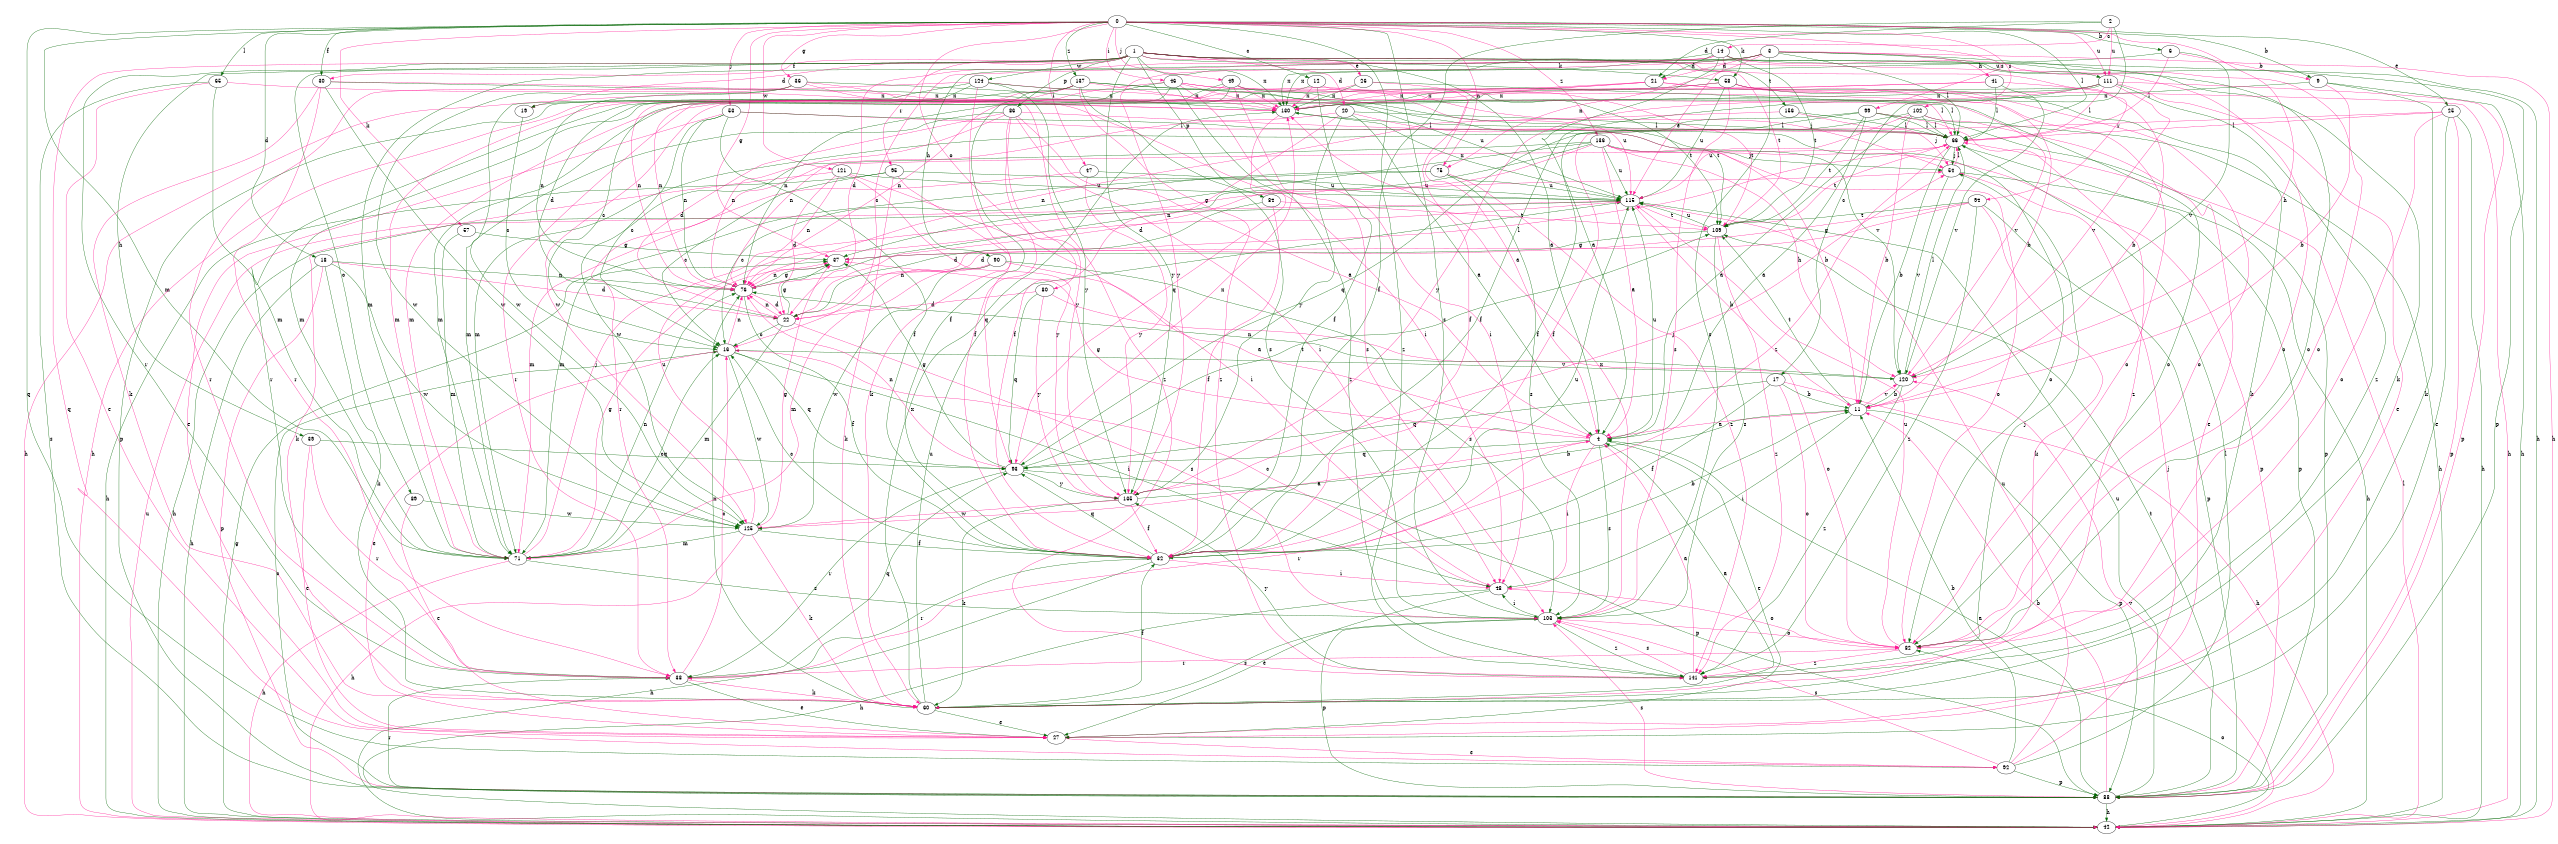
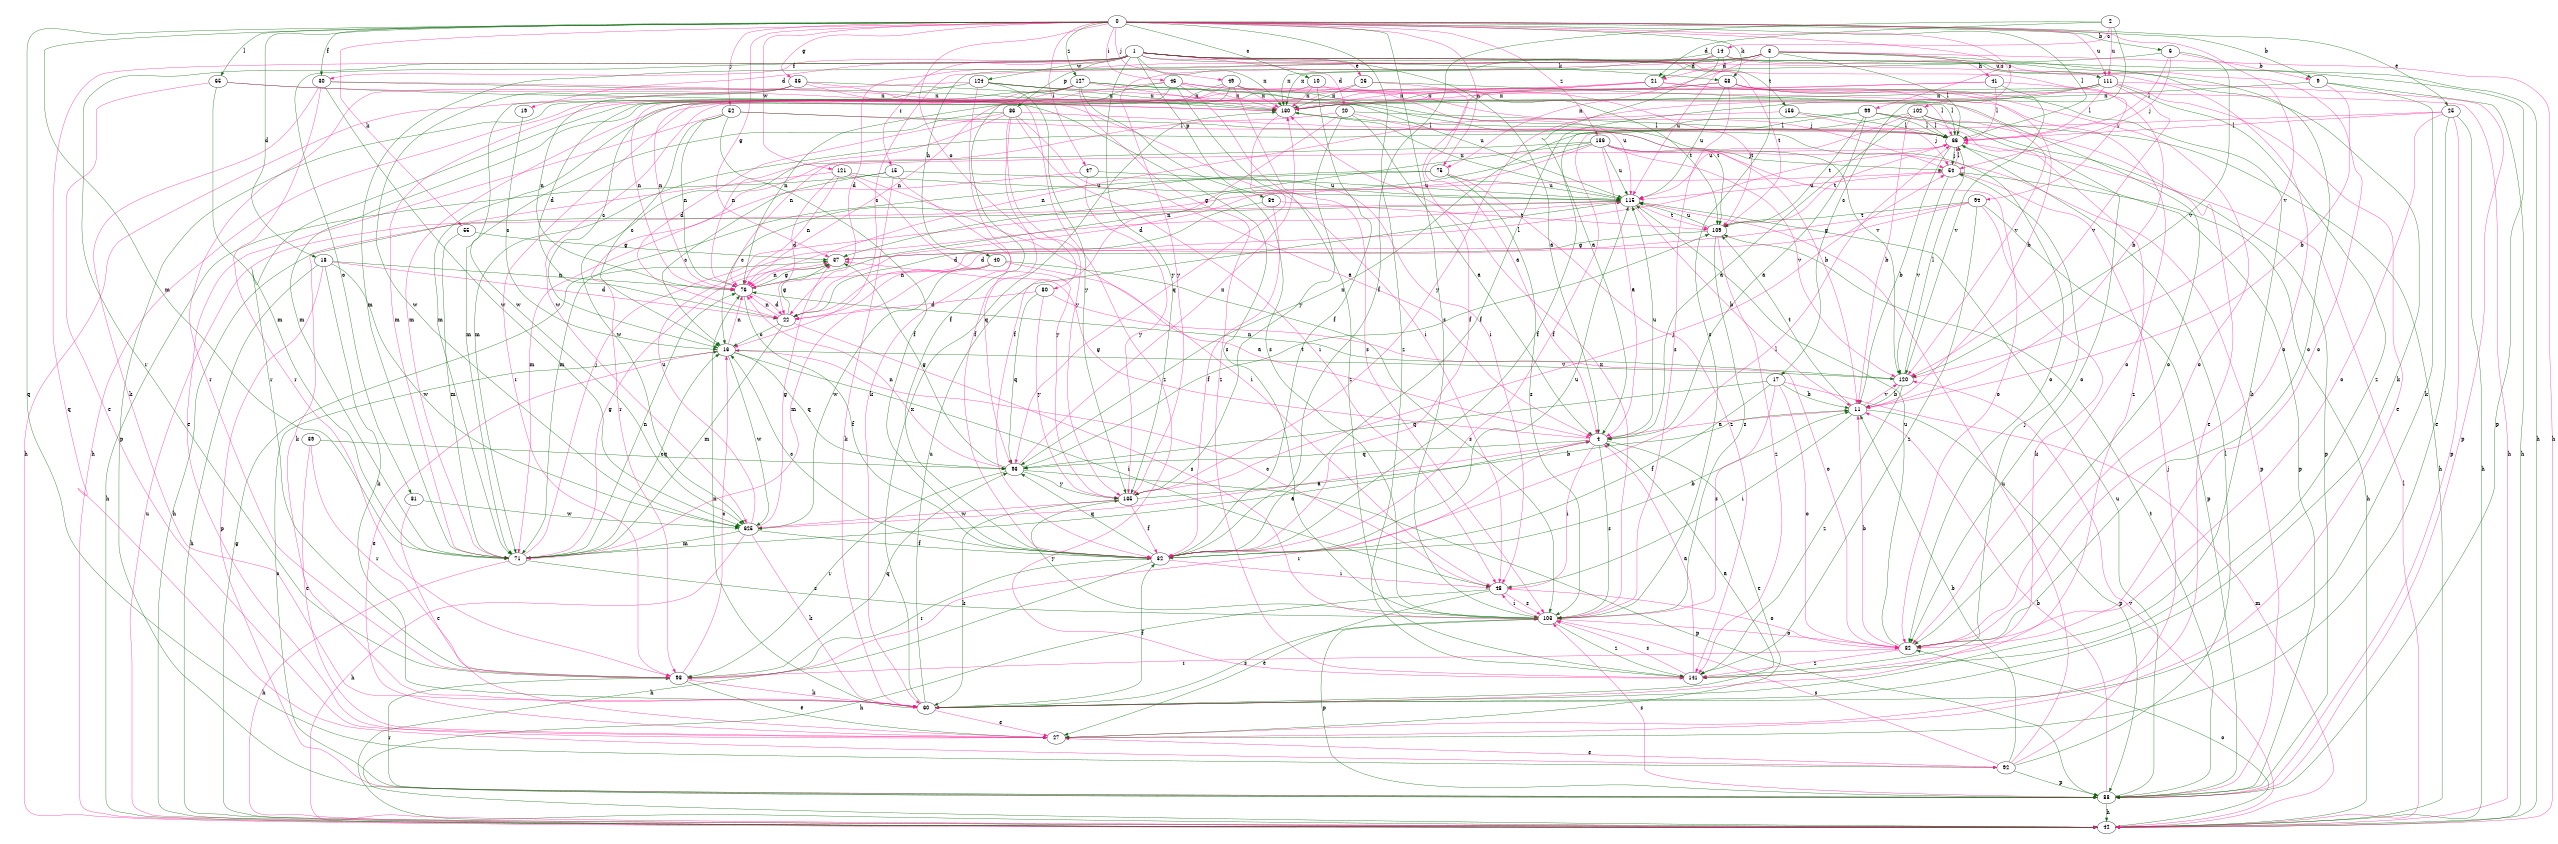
edge "1" -> "39": removed, label "h"
node "137": label "137" -> "127"
node "12": label "12" -> "10"
edge "124" -> "19": now "124" -> "130"
node "53": label "53" -> "52"
edge "41" -> "66": color darkgreen -> deeppink
edge "14" -> "115": label "e" -> "u"
edge "6" -> "54": added, label "j"
edge "14" -> "109": removed, label "t"
node "95": label "95" -> "15"
edge "54" -> "115": added, label "u"
edge "0" -> "120": label "h" -> "v"
node "57": label "57" -> "55"
node "90": label "90" -> "40"
edge "136" -> "120": label "h" -> "v"
edge "102" -> "93": label "q" -> "x"
edge "102" -> "82": added, label "o"
edge "32" -> "66": label "z" -> "l"
edge "82" -> "115": color deeppink -> darkgreen
node "89": label "89" -> "81"
node "125": label "125" -> "625"
edge "82" -> "11": added, label "b"
edge "17" -> "103": added, label "s"
edge "88" -> "4": now "71" -> "4"
edge "48" -> "103": added, label "s"
edge "17" -> "42": label "h" -> "m"
edge "103" -> "48": color darkgreen -> deeppink
edge "141" -> "135": now "103" -> "135"
node "38": label "38" -> "98"
edge "60" -> "27": color darkgreen -> deeppink
edge "27" -> "92": reversed
edge "65" -> "88": now "65" -> "103"
